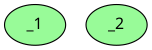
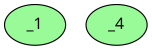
node "_2": label "_2" -> "_4"
